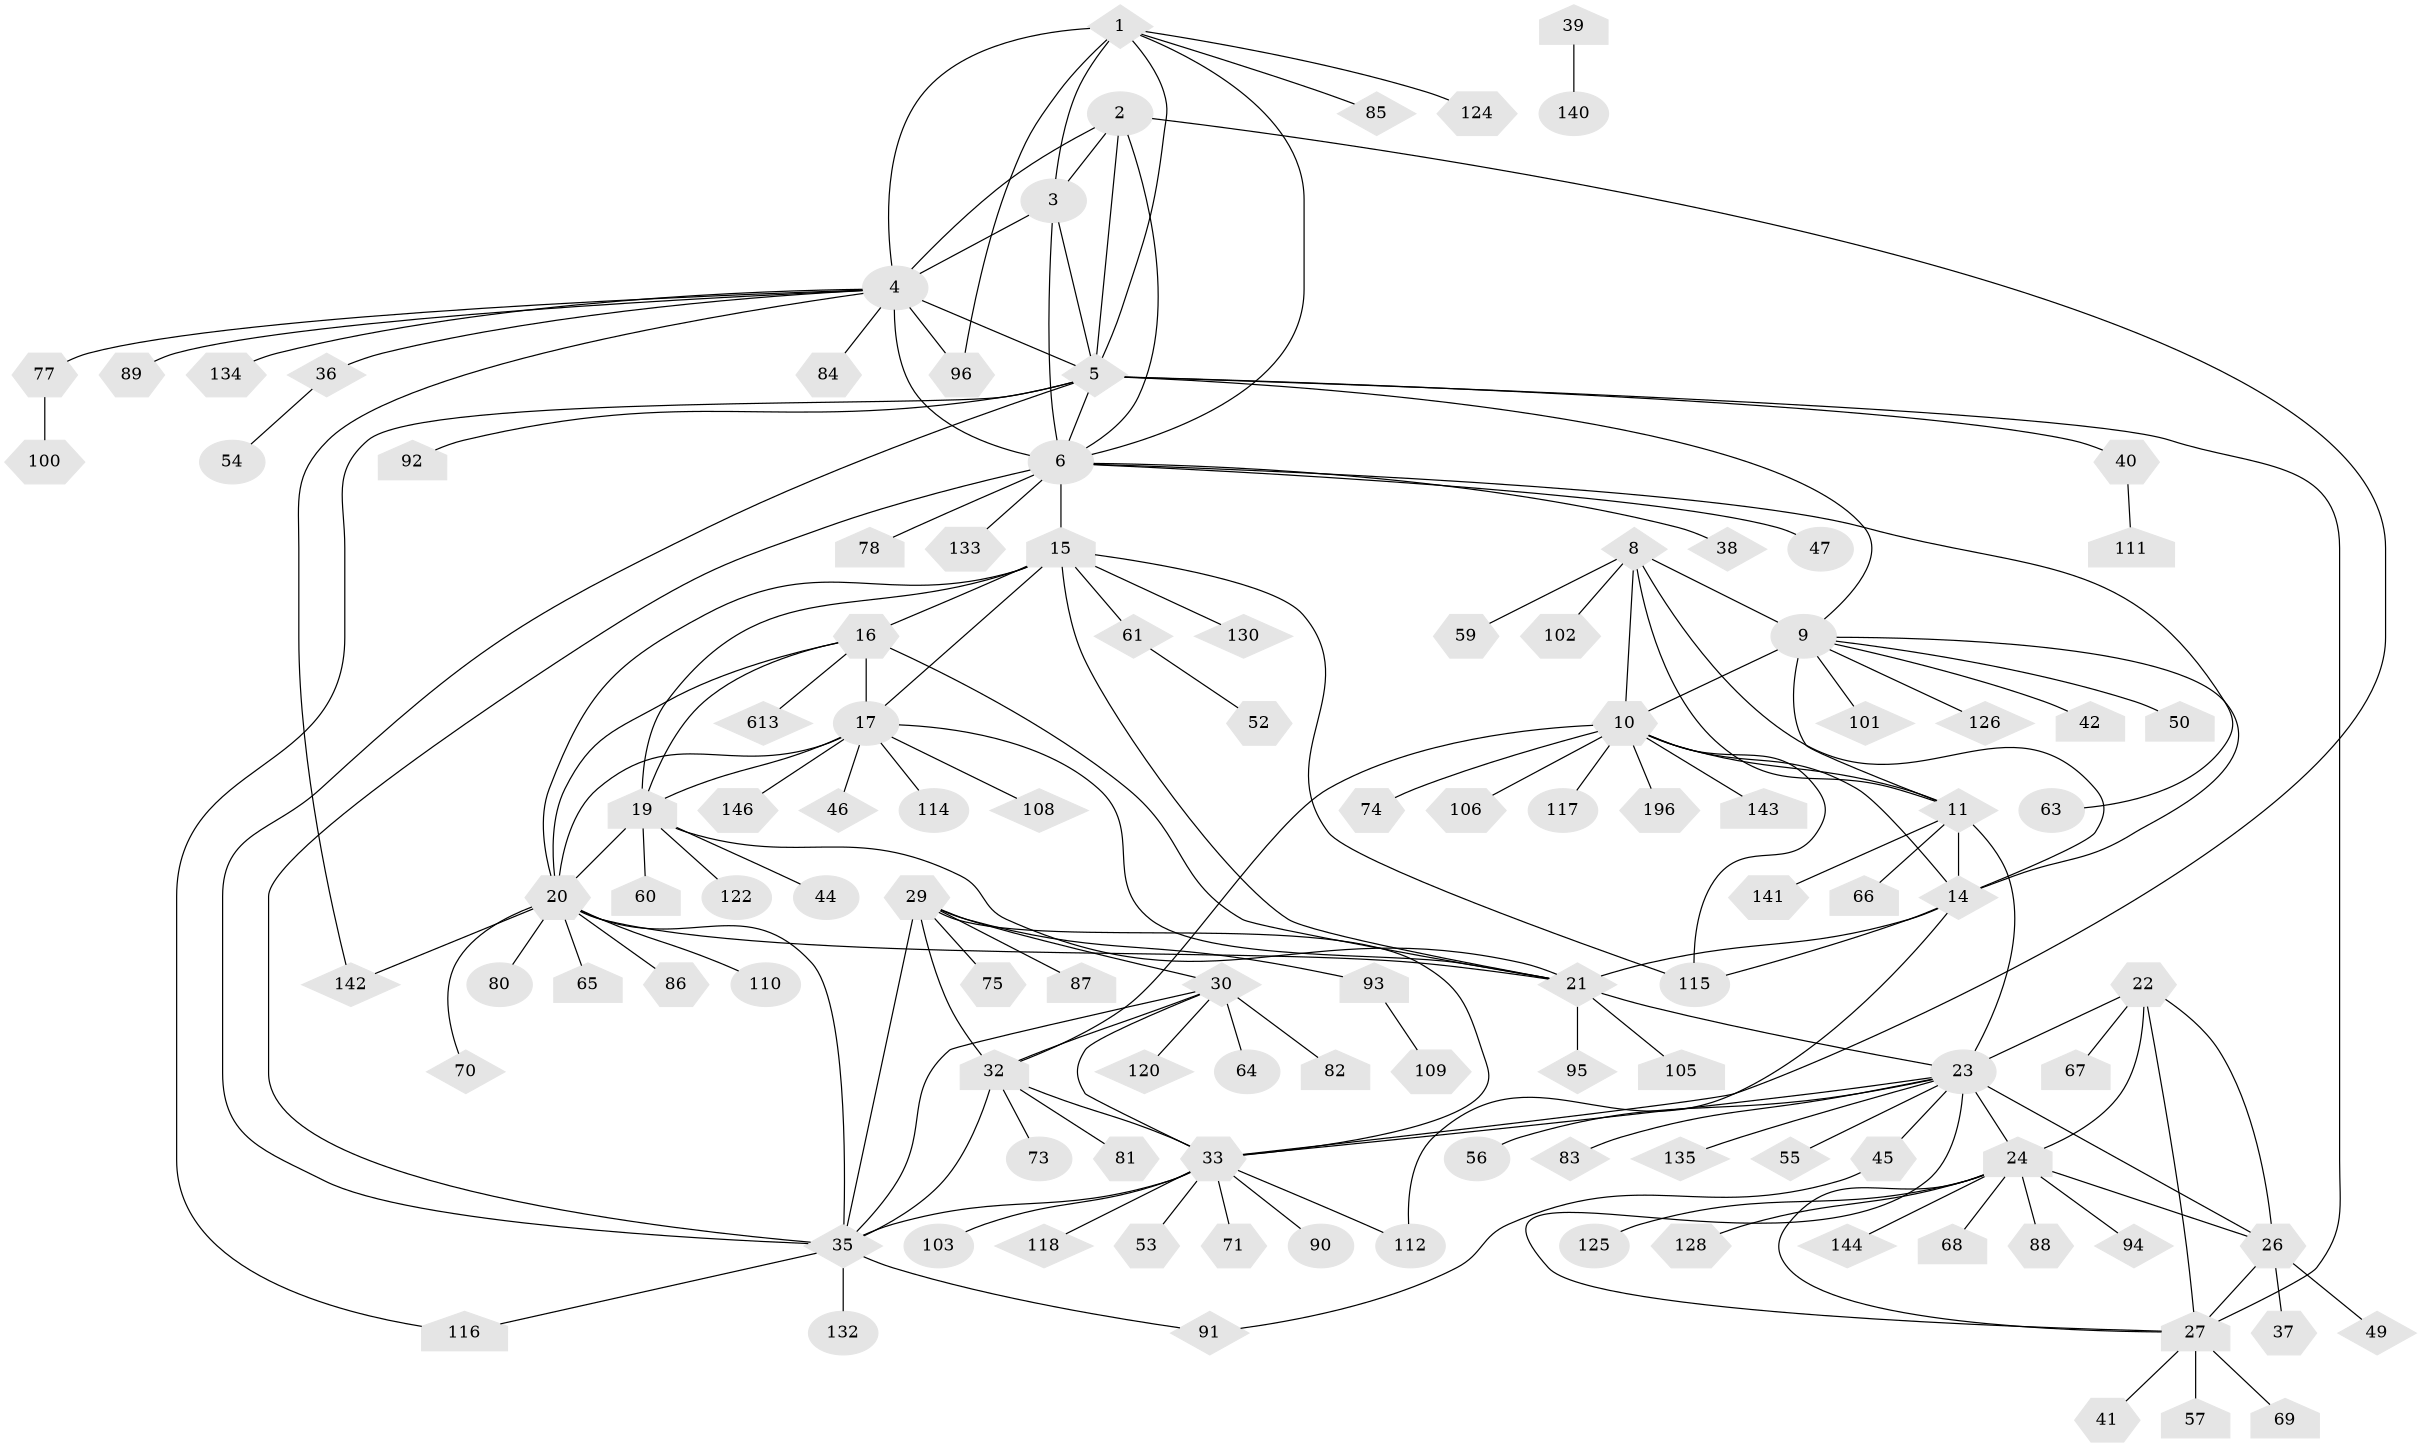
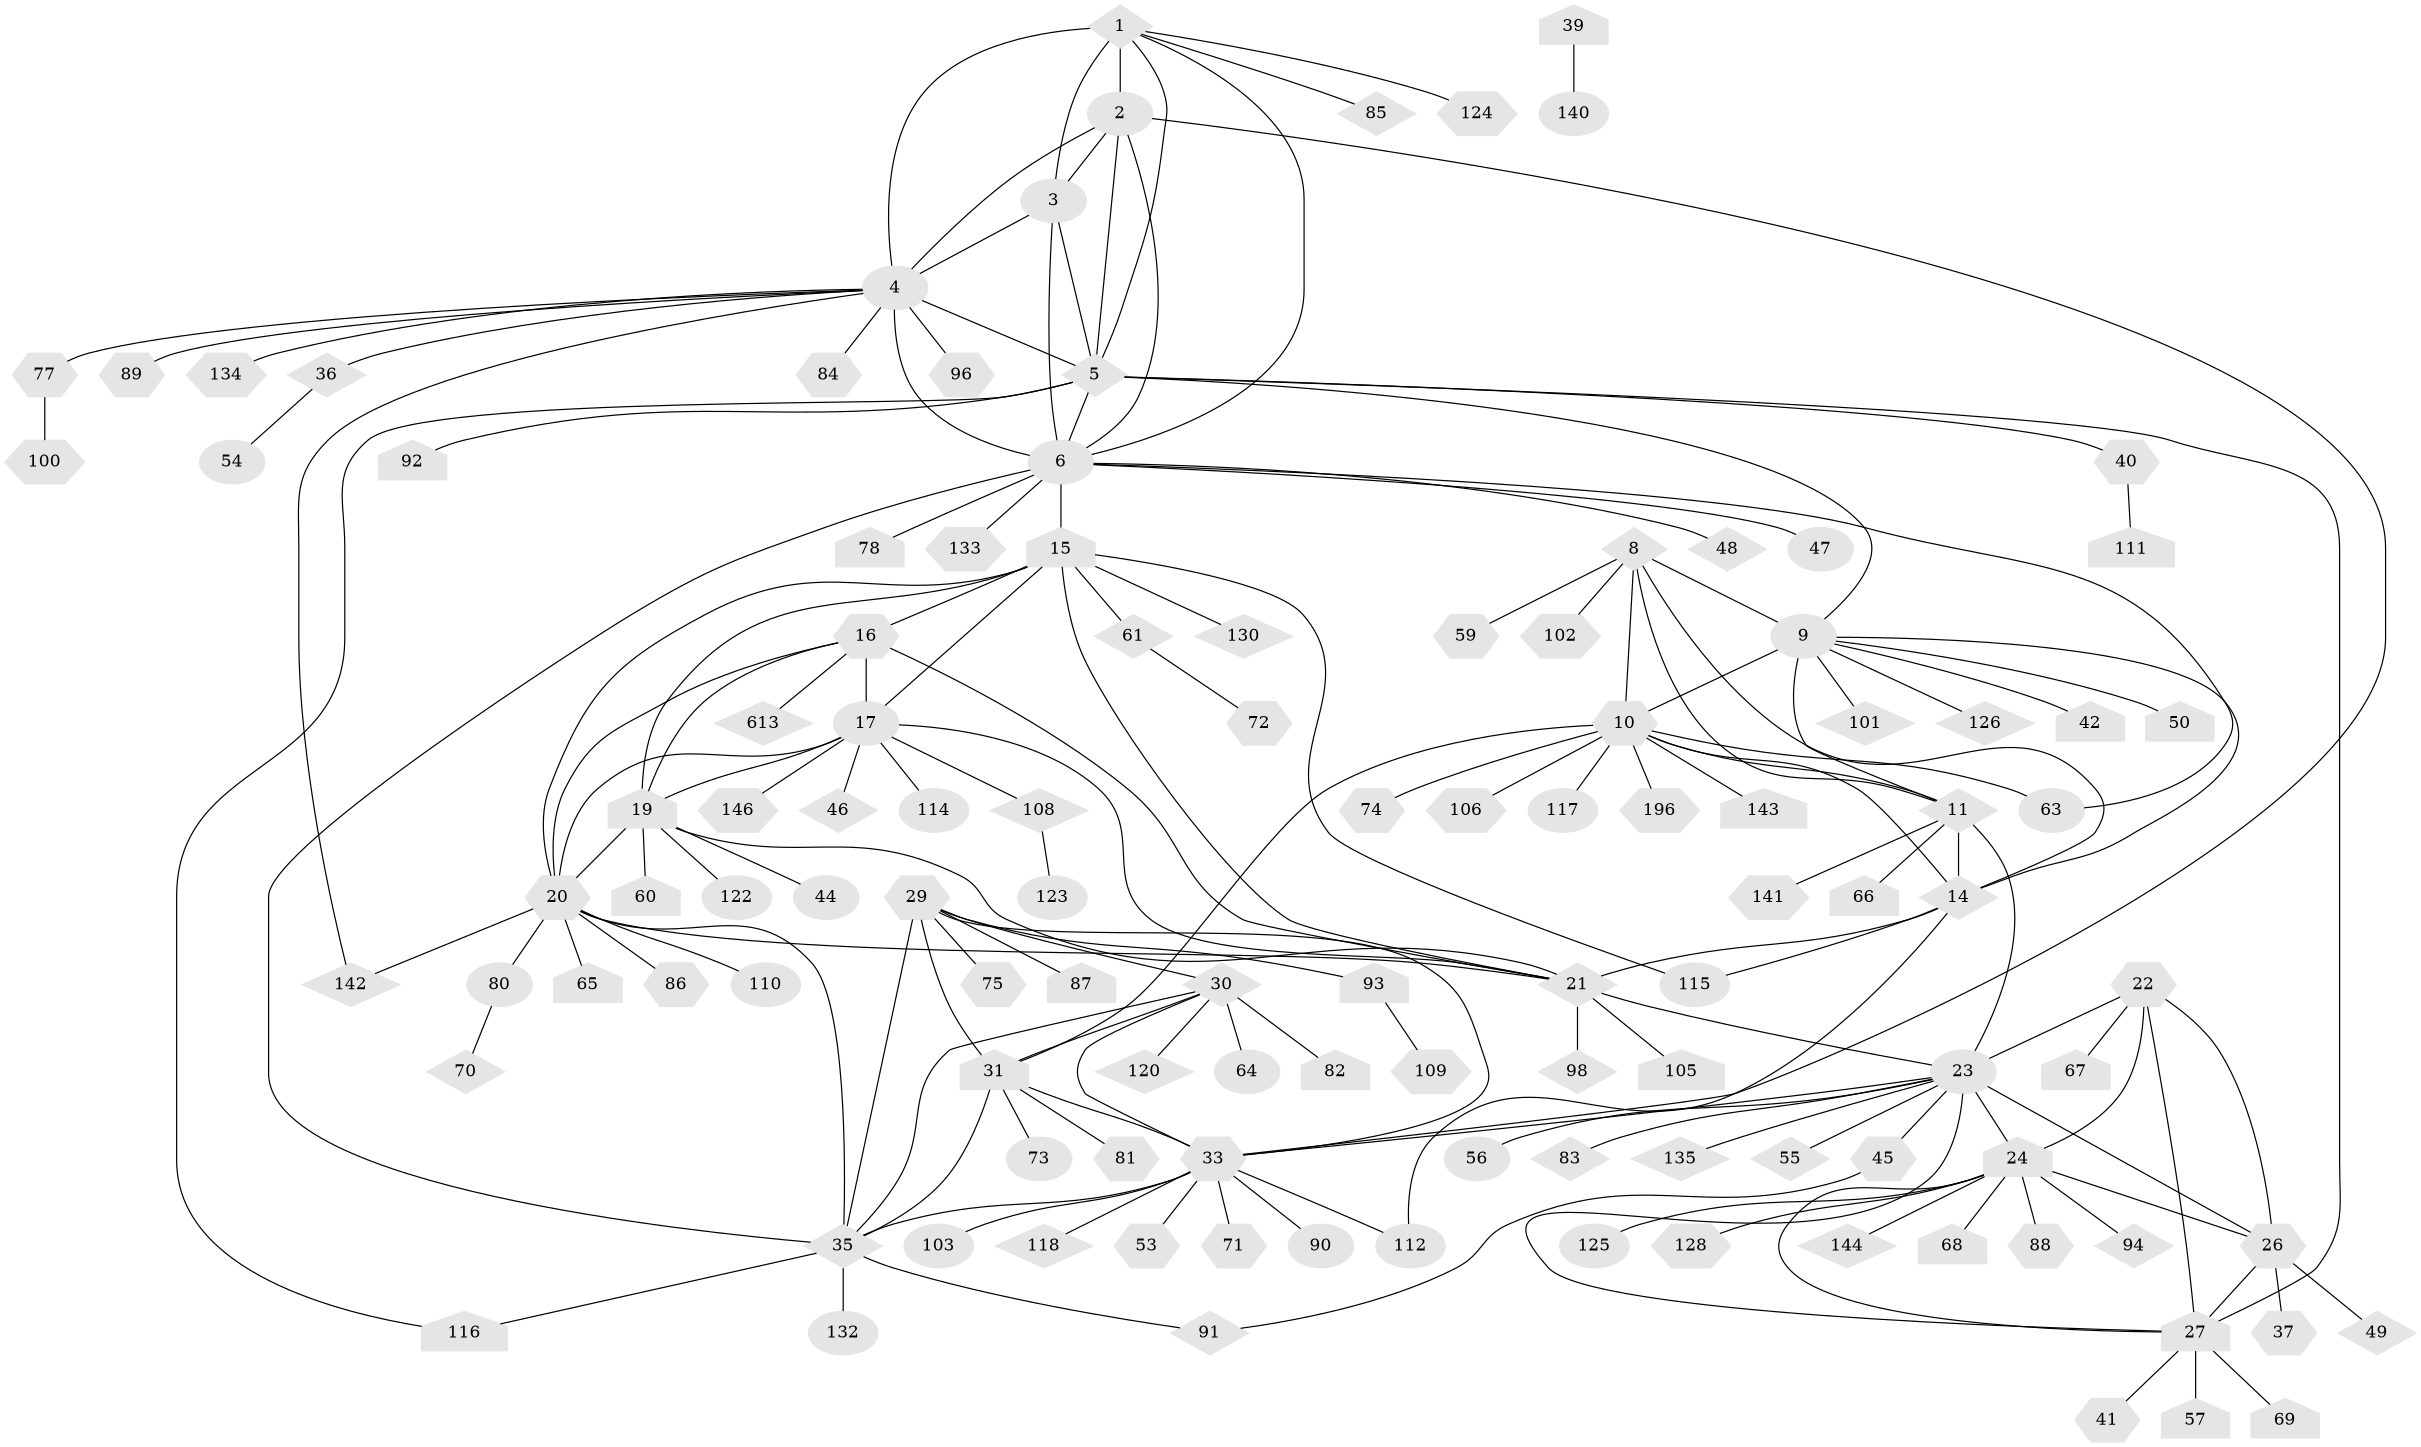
edge "1" -- "96": now "1" -- "2"
node "38": label "38" -> "48"
node "52": label "52" -> "72"
edge "10" -- "115": now "10" -- "63"
edge "5" -- "35": removed
node "123": added
edge "20" -- "70": now "80" -- "70"
node "32": label "32" -> "31"
node "95": label "95" -> "98"
